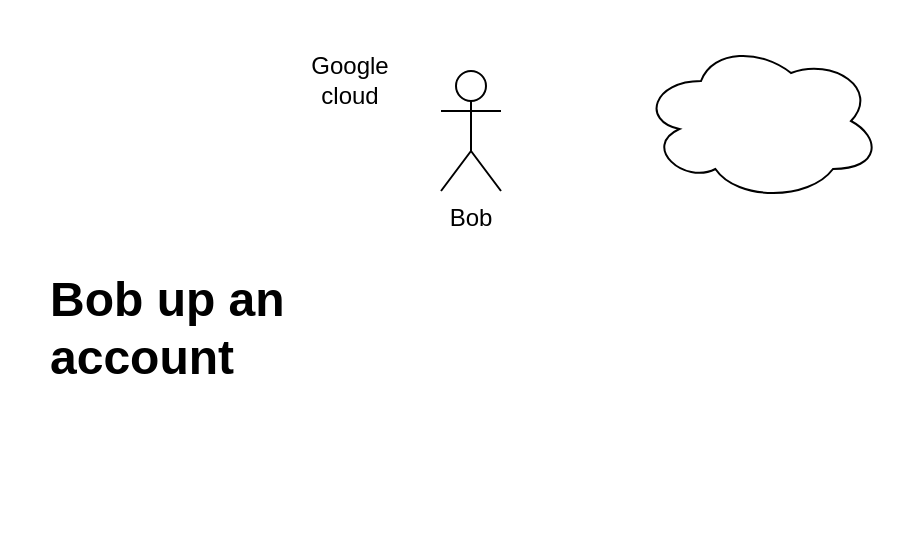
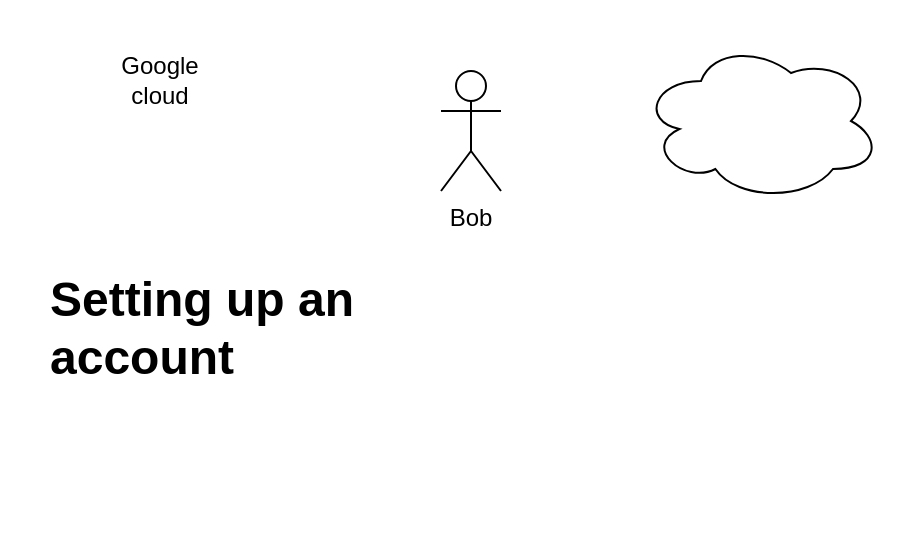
node "Google cloud": moved (351, 81) -> (161, 81)
node "Bob up an account": label "Bob up an account" -> "Setting up an account"
